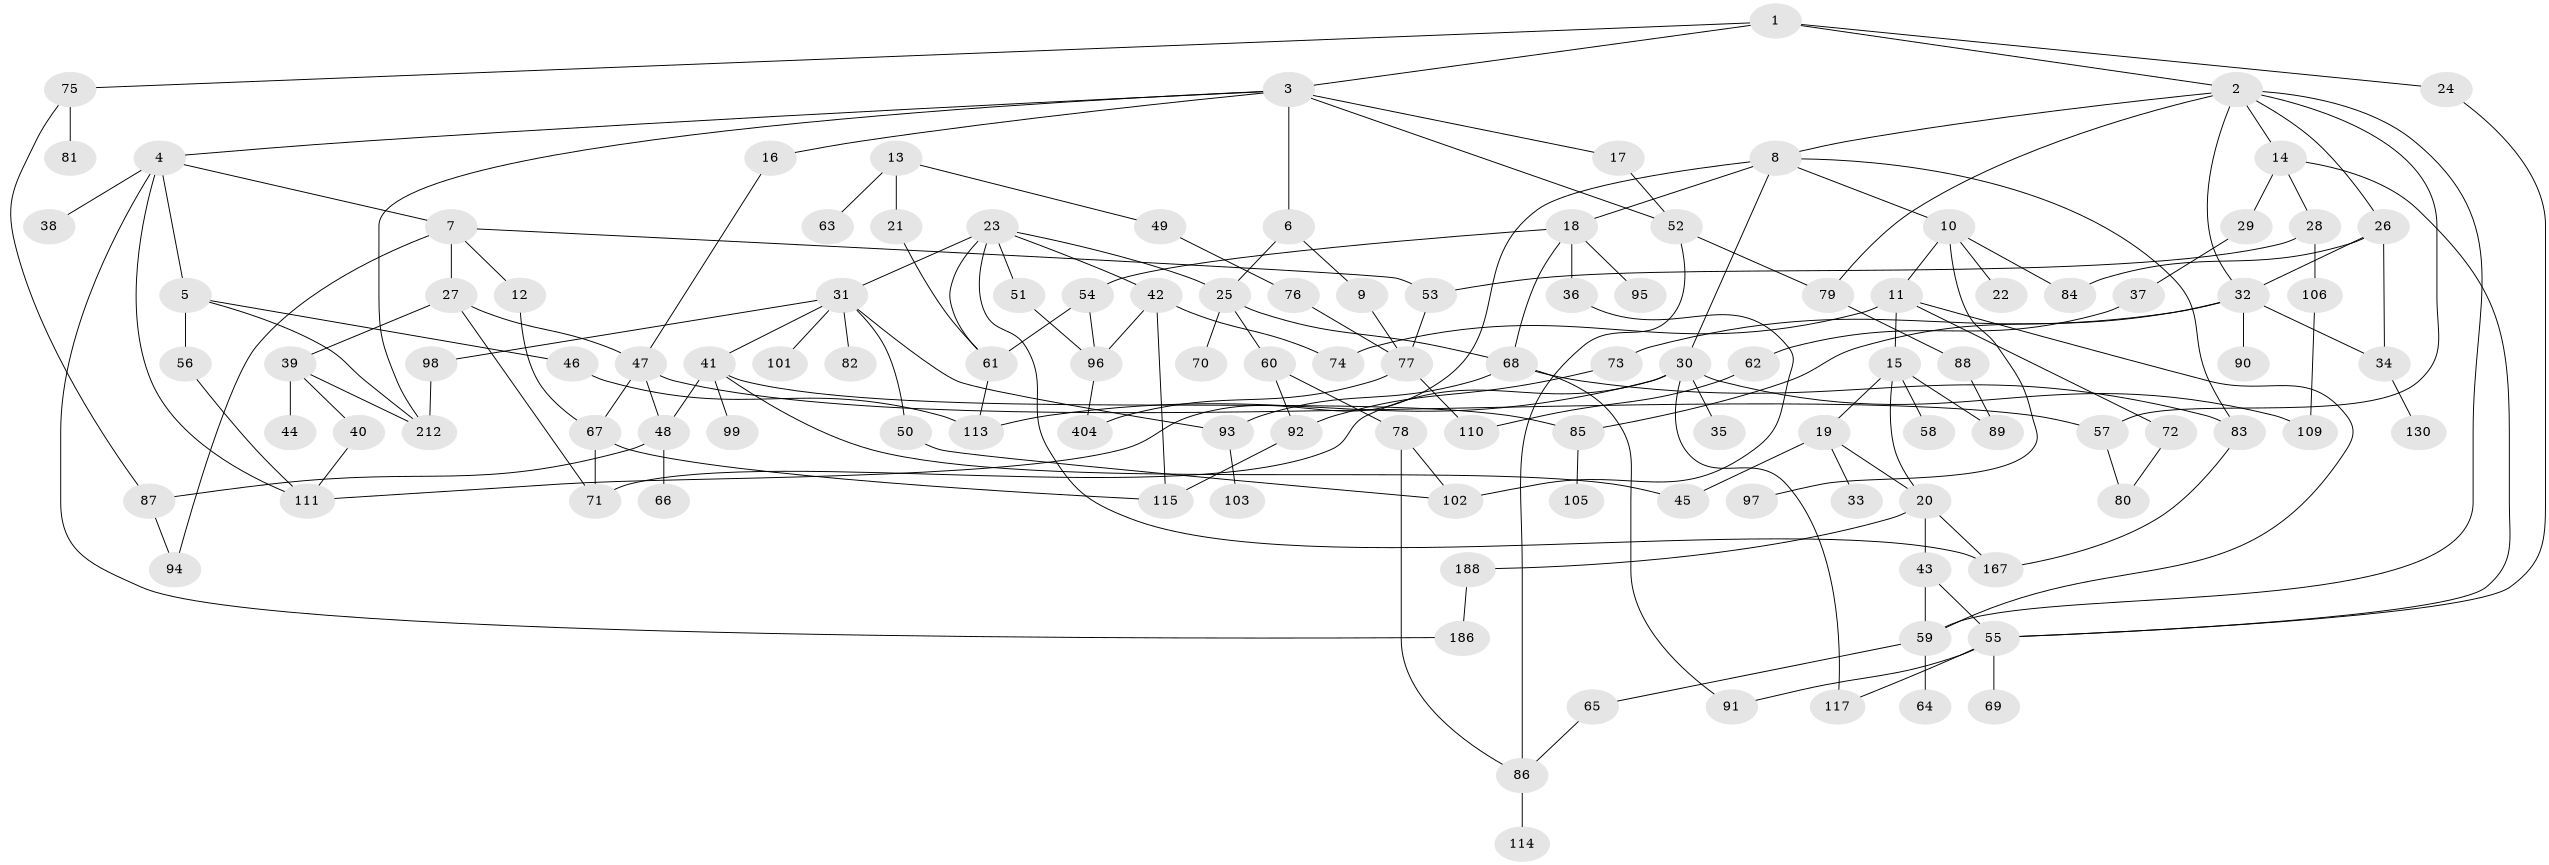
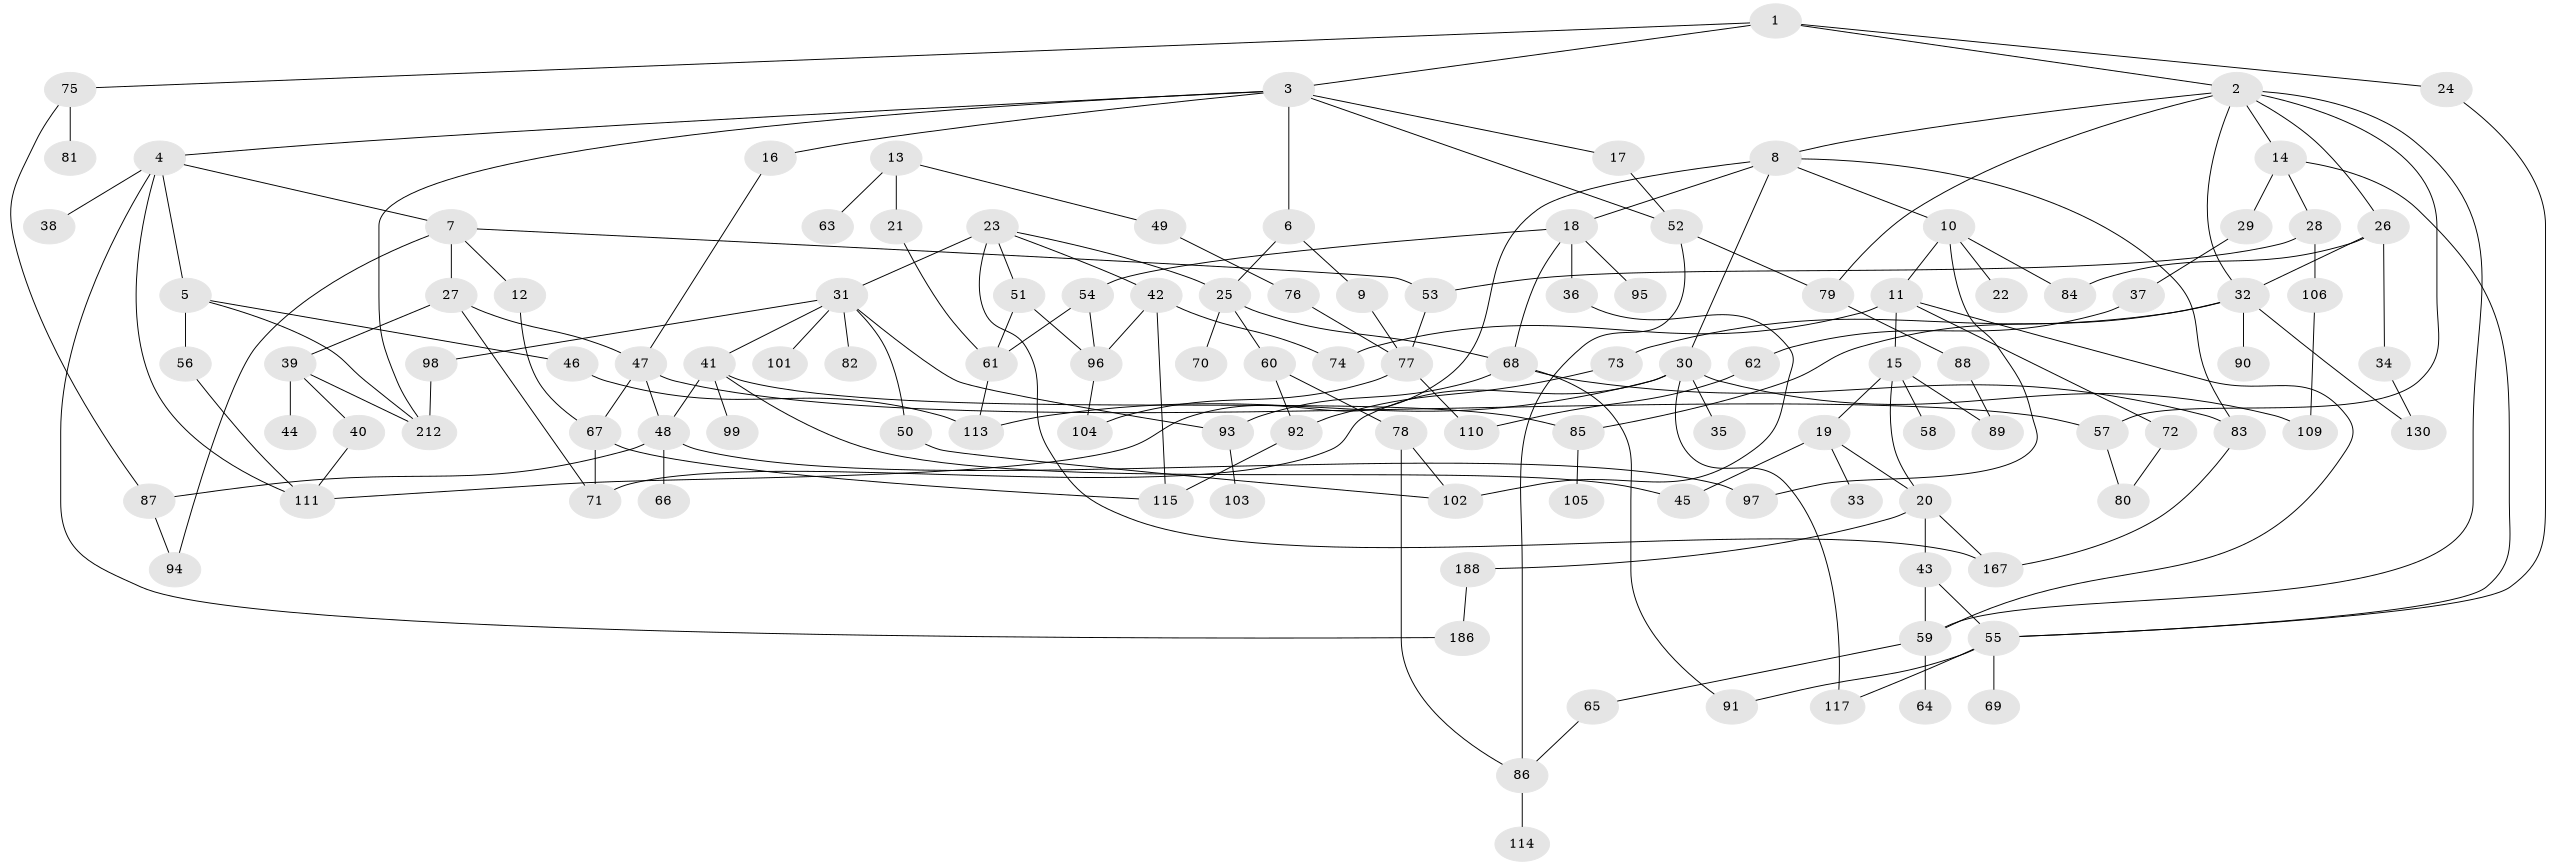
edge "23" -- "61": now "51" -- "61"
edge "32" -- "34": now "32" -- "130"
node "404": label "404" -> "104"
edge "48" -- "97": added
